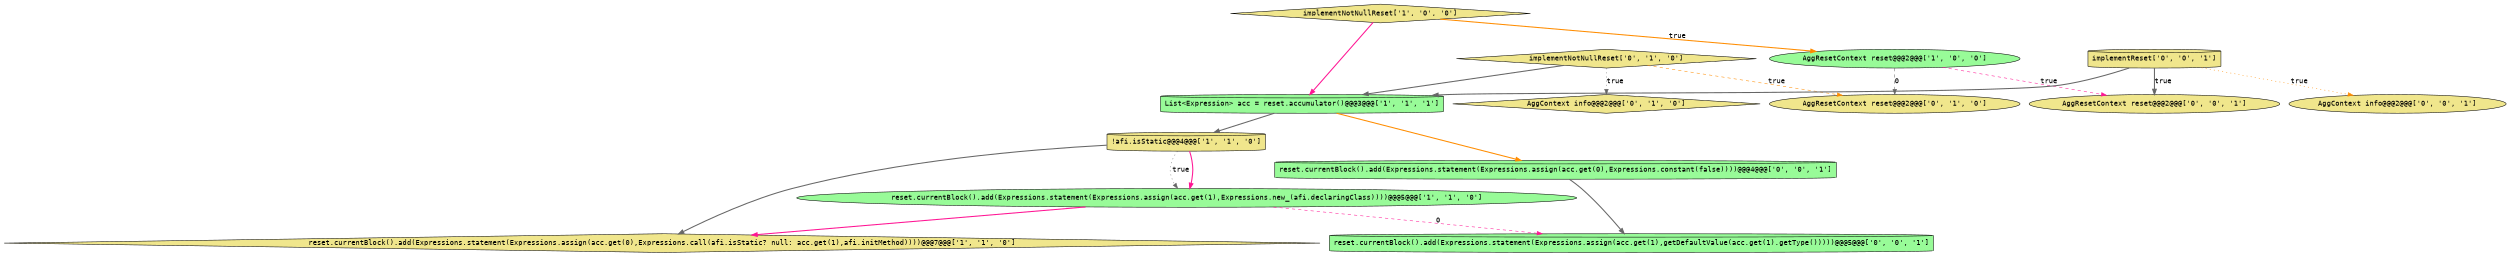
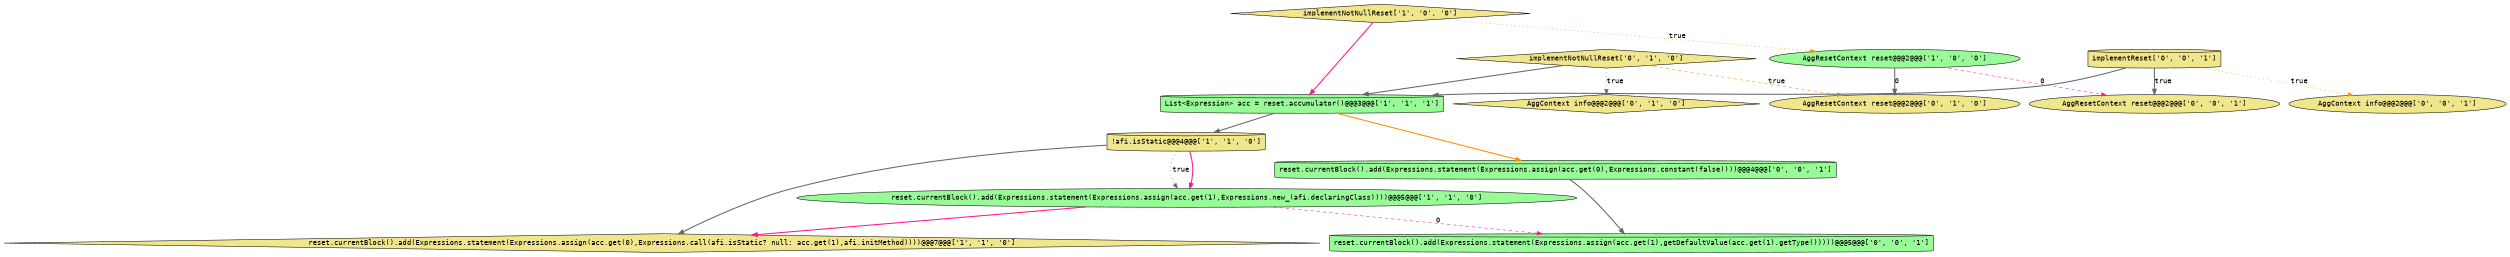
edge "implementNotNullReset['1', '0', '0']" -> "AggResetContext reset@@@2@@@['1', '0', '0']": style bold -> dotted
edge "AggResetContext reset@@@2@@@['1', '0', '0']" -> "AggResetContext reset@@@2@@@['0', '1', '0']": style dashed -> bold
edge "AggResetContext reset@@@2@@@['1', '0', '0']" -> "AggResetContext reset@@@2@@@['0', '0', '1']": label "true" -> "0"
